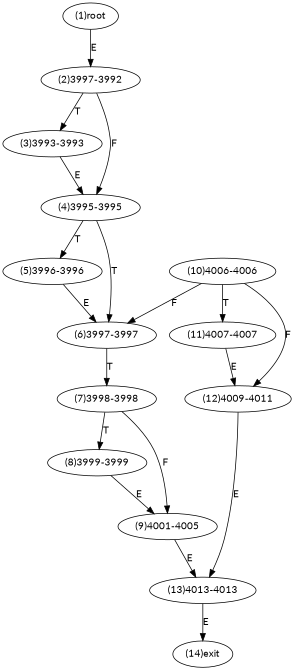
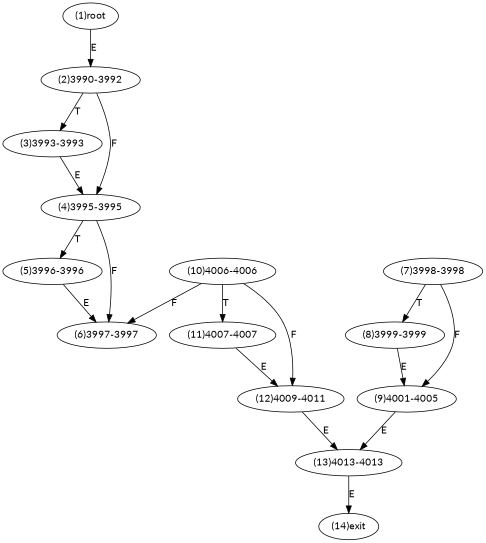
node "(2)3997-3992": label "(2)3997-3992" -> "(2)3990-3992"
edge "(4)3995-3995" -> "(6)3997-3997": label "T" -> "F"
edge "(6)3997-3997" -> "(7)3998-3998": removed, label "T"
